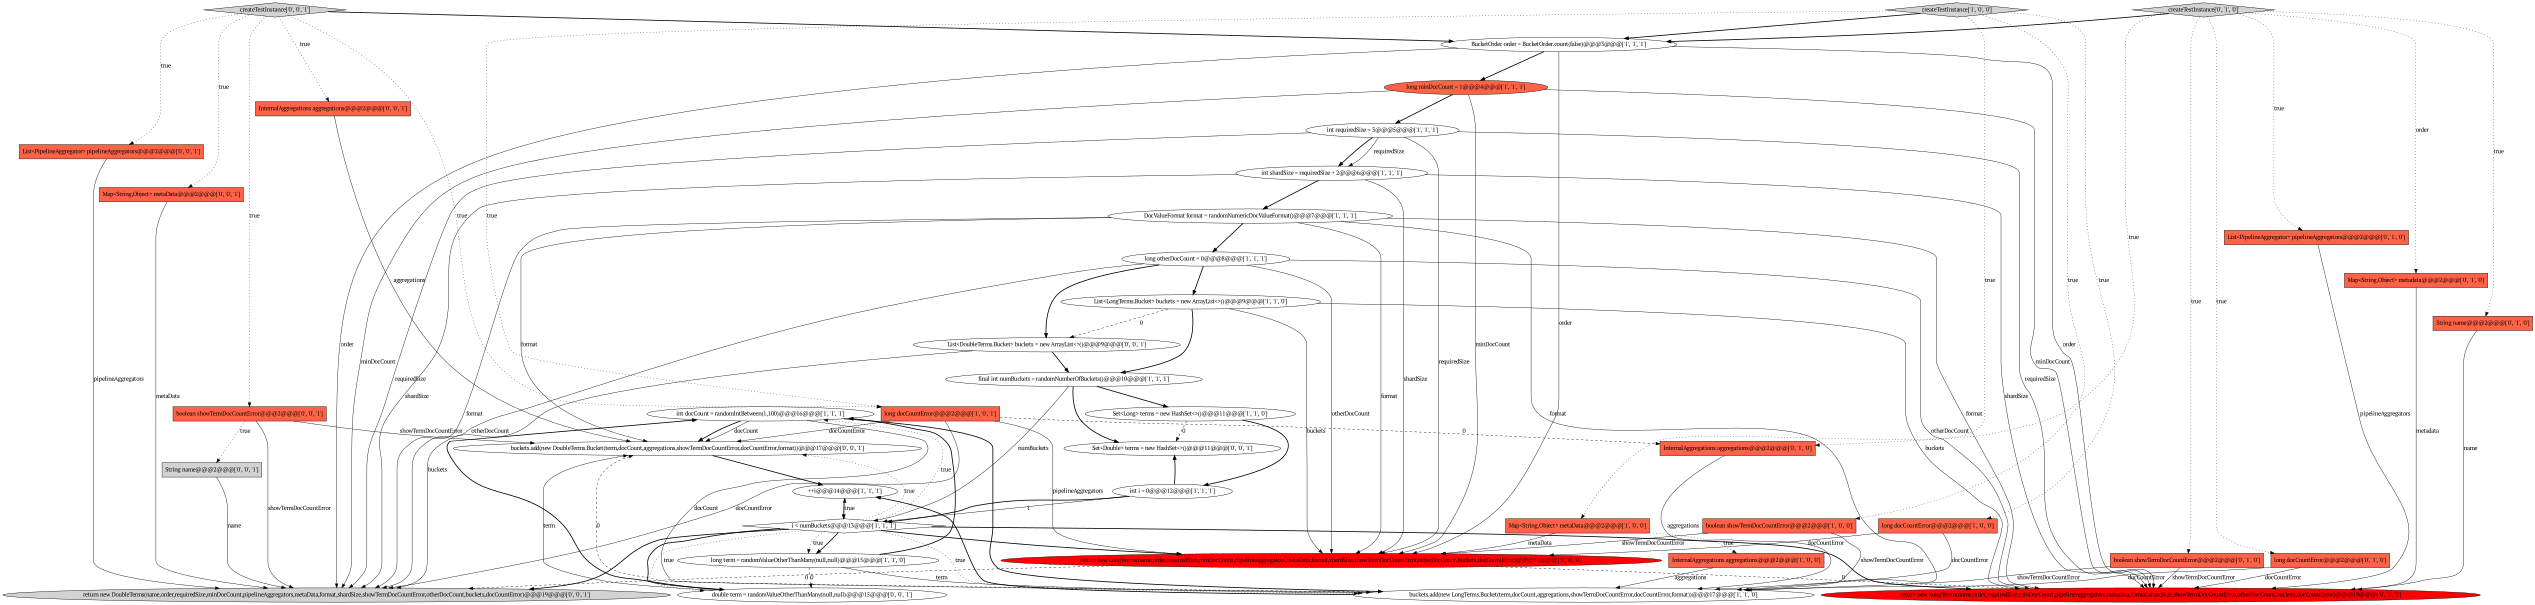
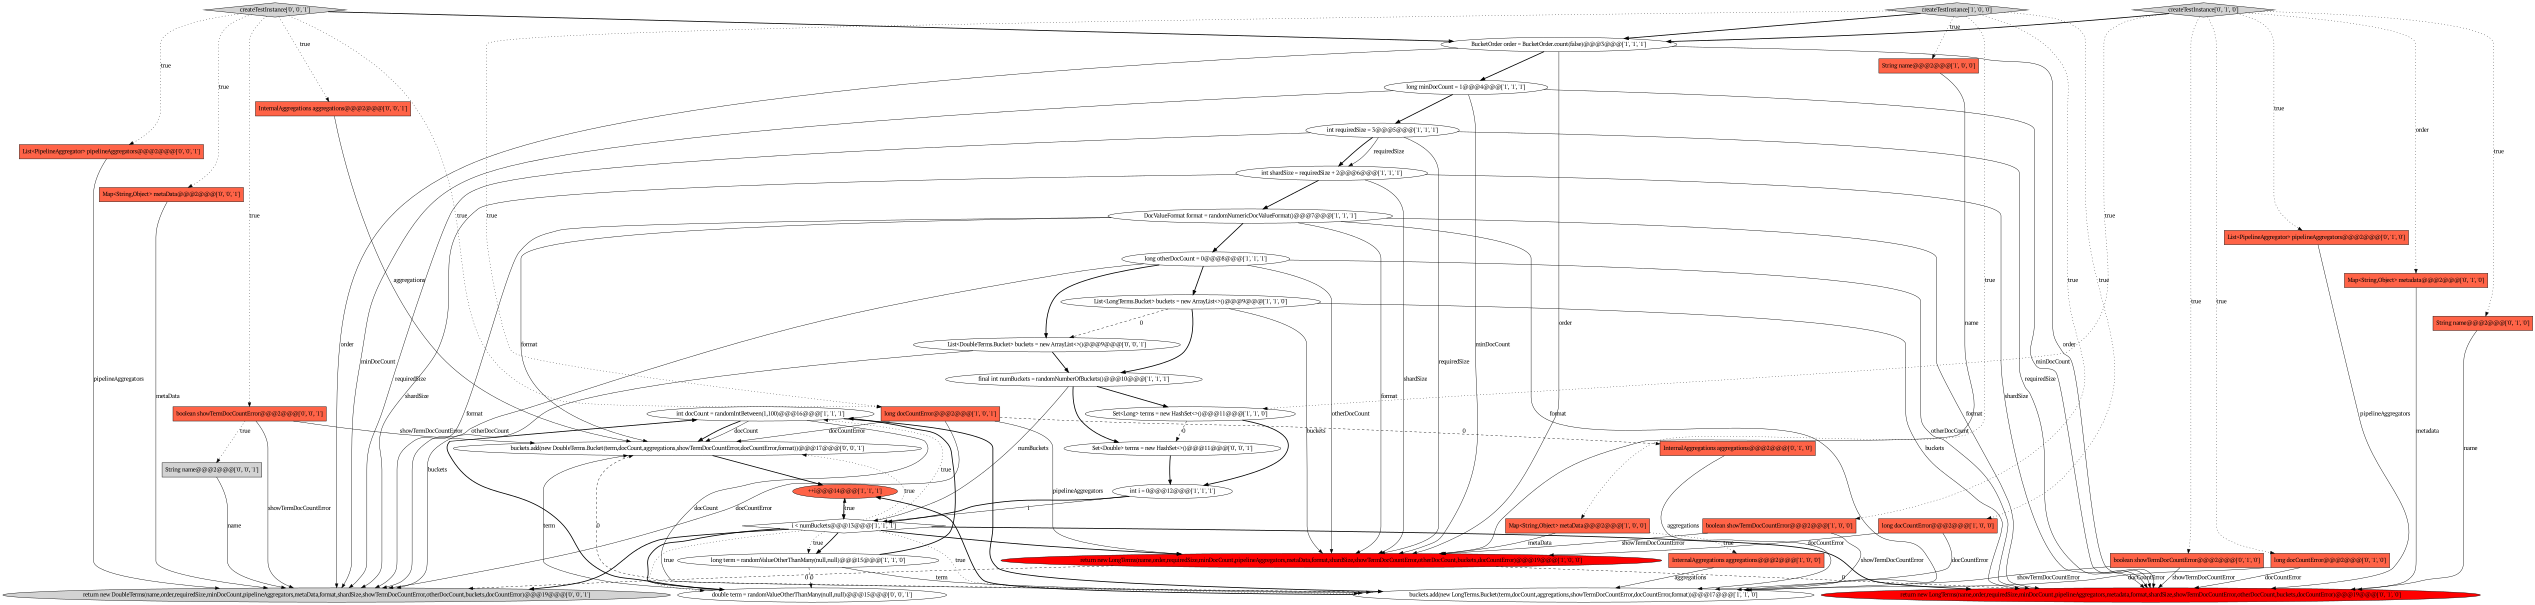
node "String name@@@2@@@['1', '0', '0']": added
node "long minDocCount = 1@@@4@@@['1', '1', '1']": fillcolor tomato -> white
edge "createTestInstance['0', '1', '0']" -> "InternalAggregations aggregations@@@2@@@['0', '1', '0']": now "createTestInstance['0', '1', '0']" -> "Set<Long> terms = new HashSet<>()@@@11@@@['1', '1', '0']"
edge "int i = 0@@@12@@@['1', '1', '1']" -> "Set<Double> terms = new HashSet<>()@@@11@@@['0', '0', '1']": reversed
node "++i@@@14@@@['1', '1', '1']": fillcolor white -> tomato
